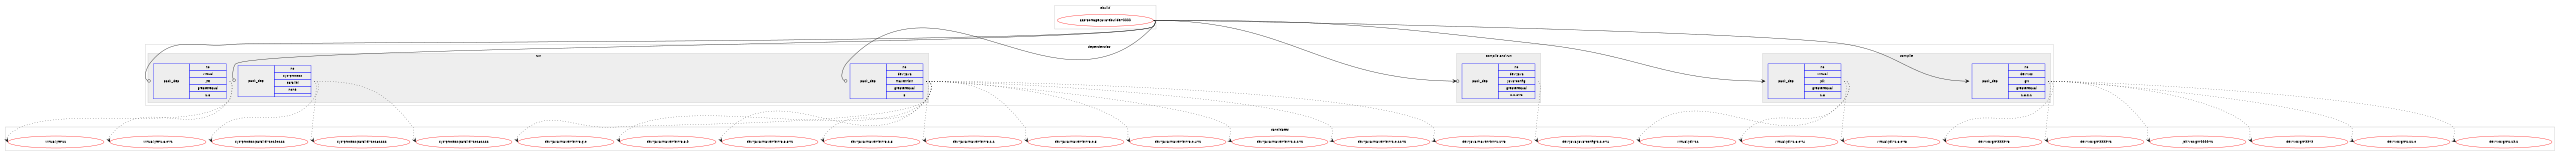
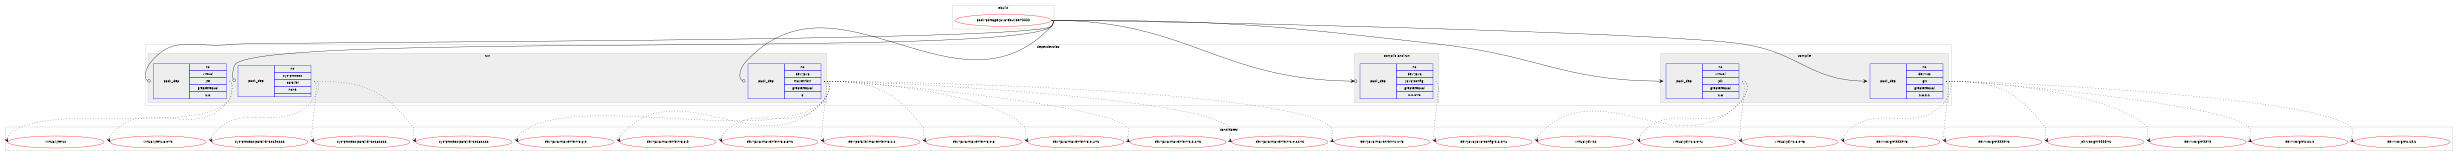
node "app-portage/java-ebuilder-9999": label "app-portage/java-ebuilder-9999" -> "pack-portage/java-ebuilder-9999"
node "dev-java/maven-bin-3.2.5": removed
node "dev-java/maven-bin-3.1.1": label "dev-java/maven-bin-3.1.1" -> "dev-parallel/maven-bin-3.1.1"
